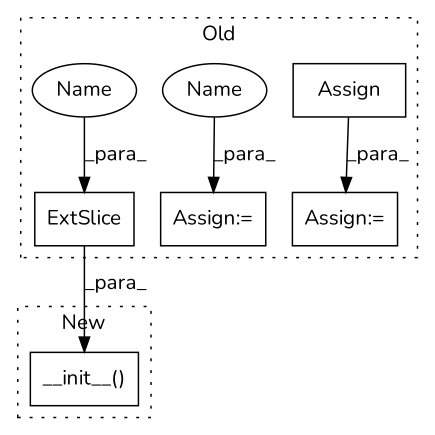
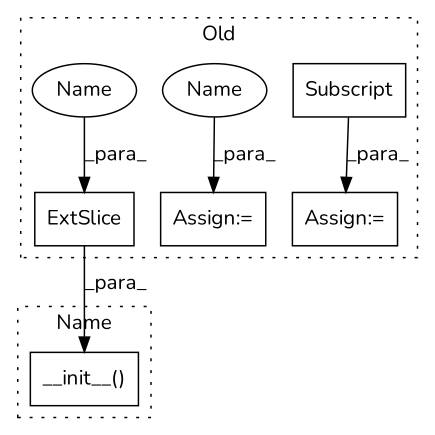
node "Assign": label "Assign" -> "Subscript"
cluster "New": label "New" -> "Name"
